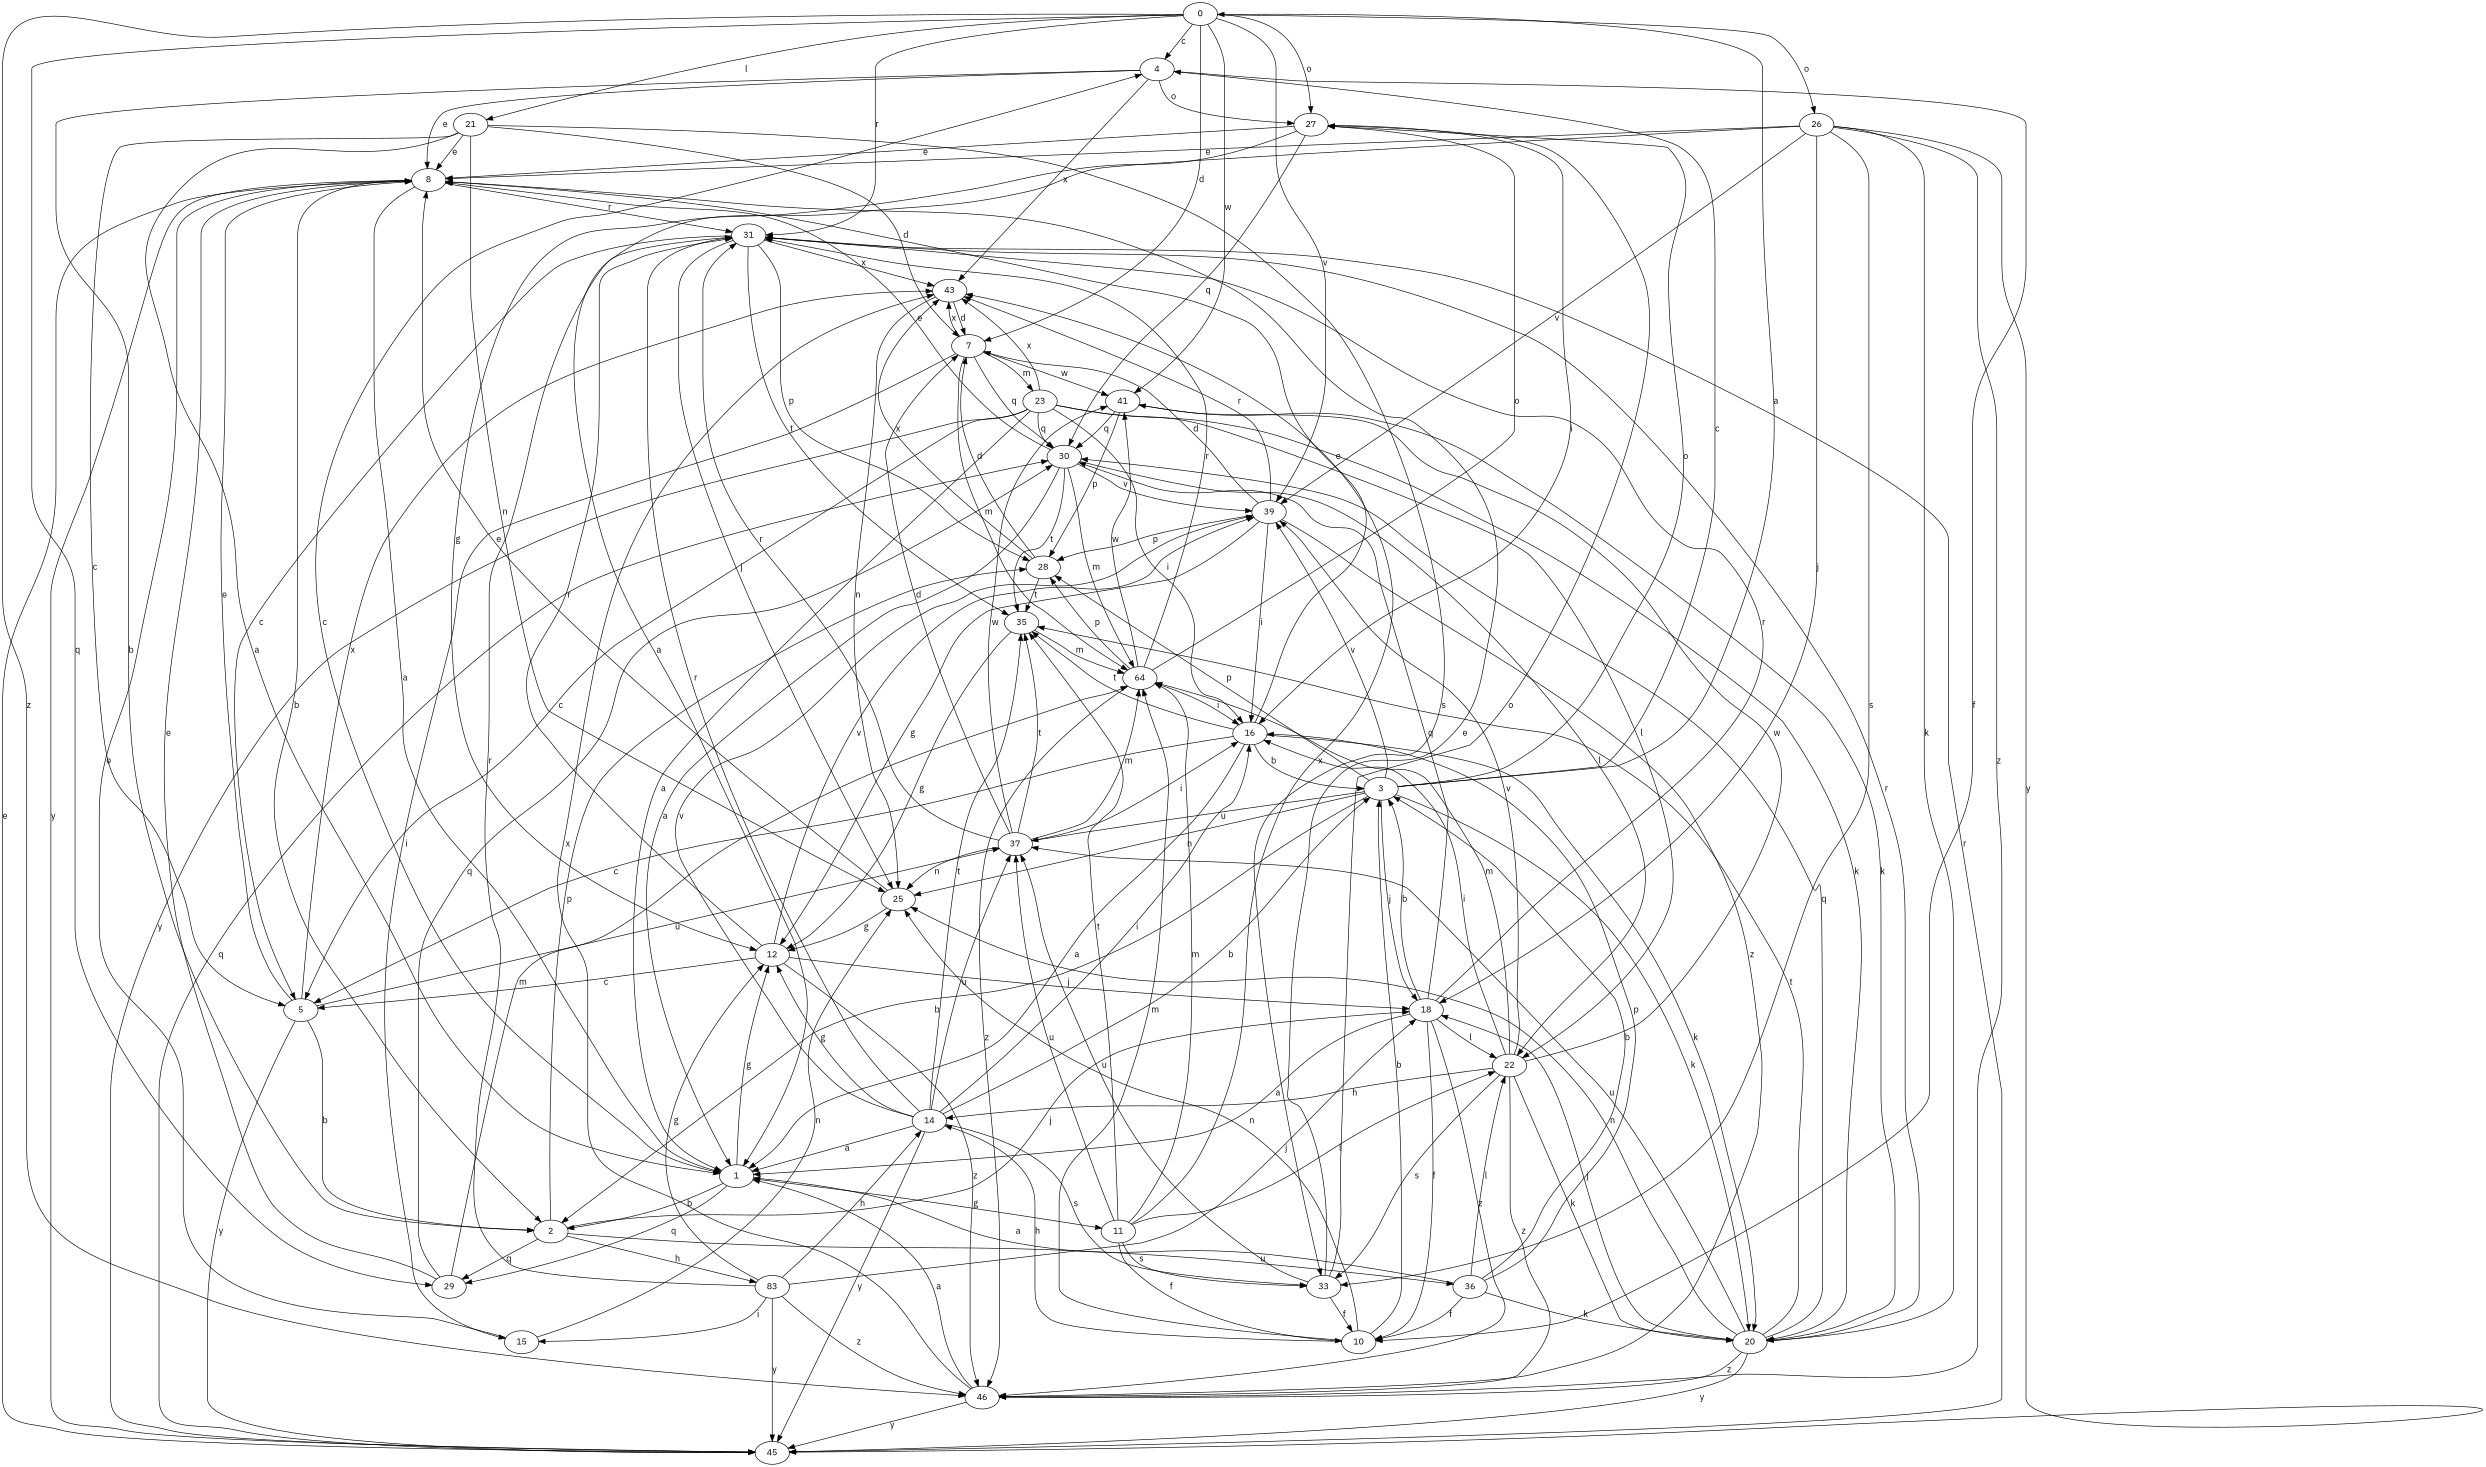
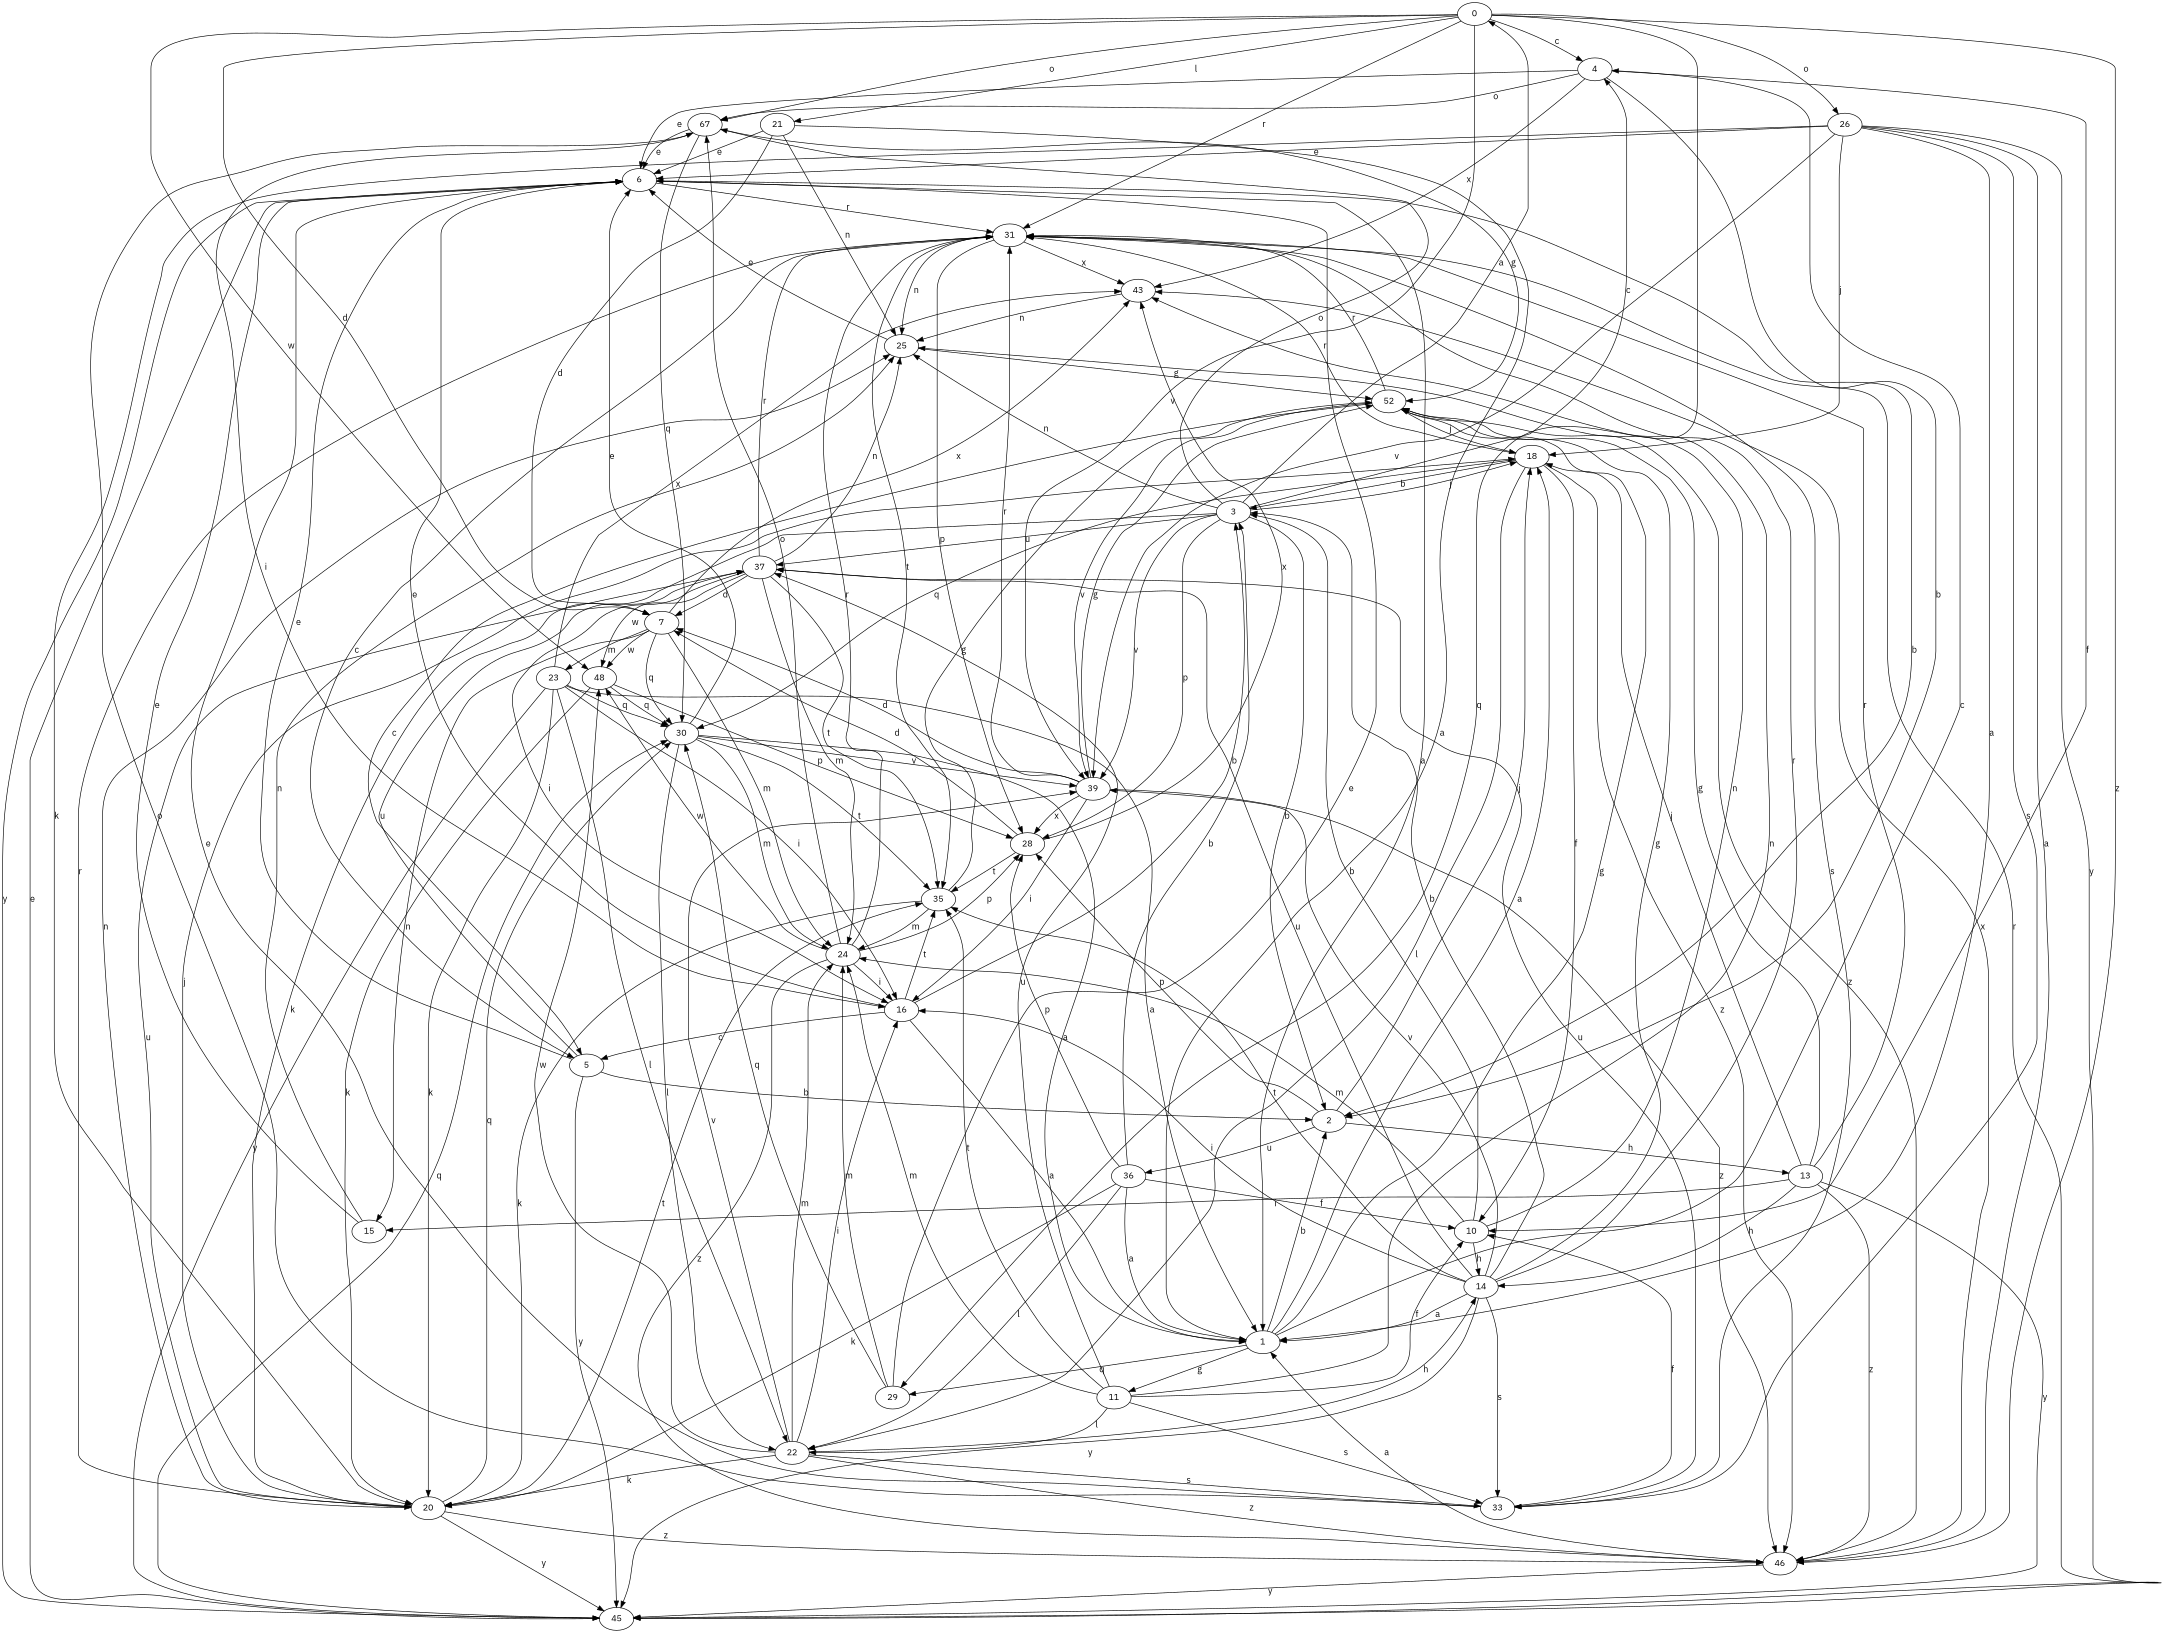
node "27": label "27" -> "67"
node "8": label "8" -> "6"
edge "43" -> "7": removed, label "d"
edge "39" -> "43": now "39" -> "31"
node "41": label "41" -> "48"
edge "21" -> "33": now "31" -> "33"
edge "21" -> "5": removed, label "c"
edge "5" -> "43": removed, label "x"
edge "39" -> "28": label "p" -> "x"
edge "31" -> "25": label "j" -> "n"
edge "23" -> "5": removed, label "c"
node "64": label "64" -> "24"
edge "11" -> "43": label "x" -> "n"
edge "26" -> "46": label "z" -> "a"
edge "7" -> "15": label "i" -> "n"
edge "16" -> "20": now "35" -> "20"
edge "36" -> "16": now "36" -> "28"
node "12": label "12" -> "52"
edge "18" -> "1": reversed
edge "2" -> "29": removed, label "q"
node "83": label "83" -> "13"
